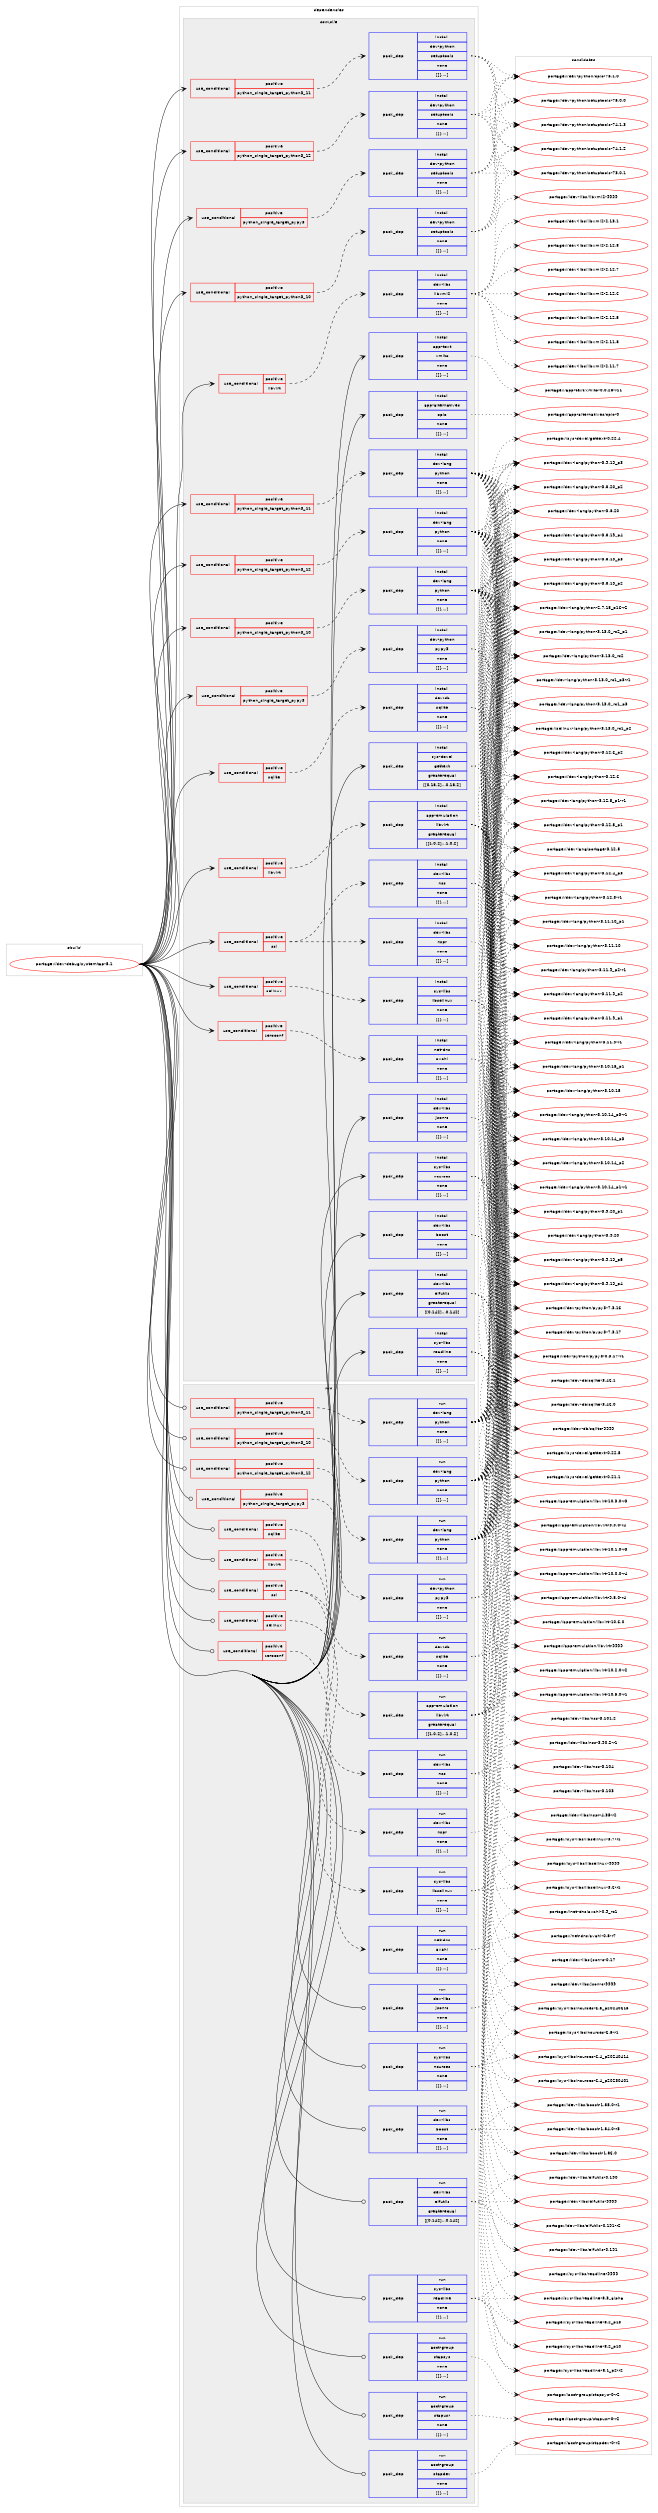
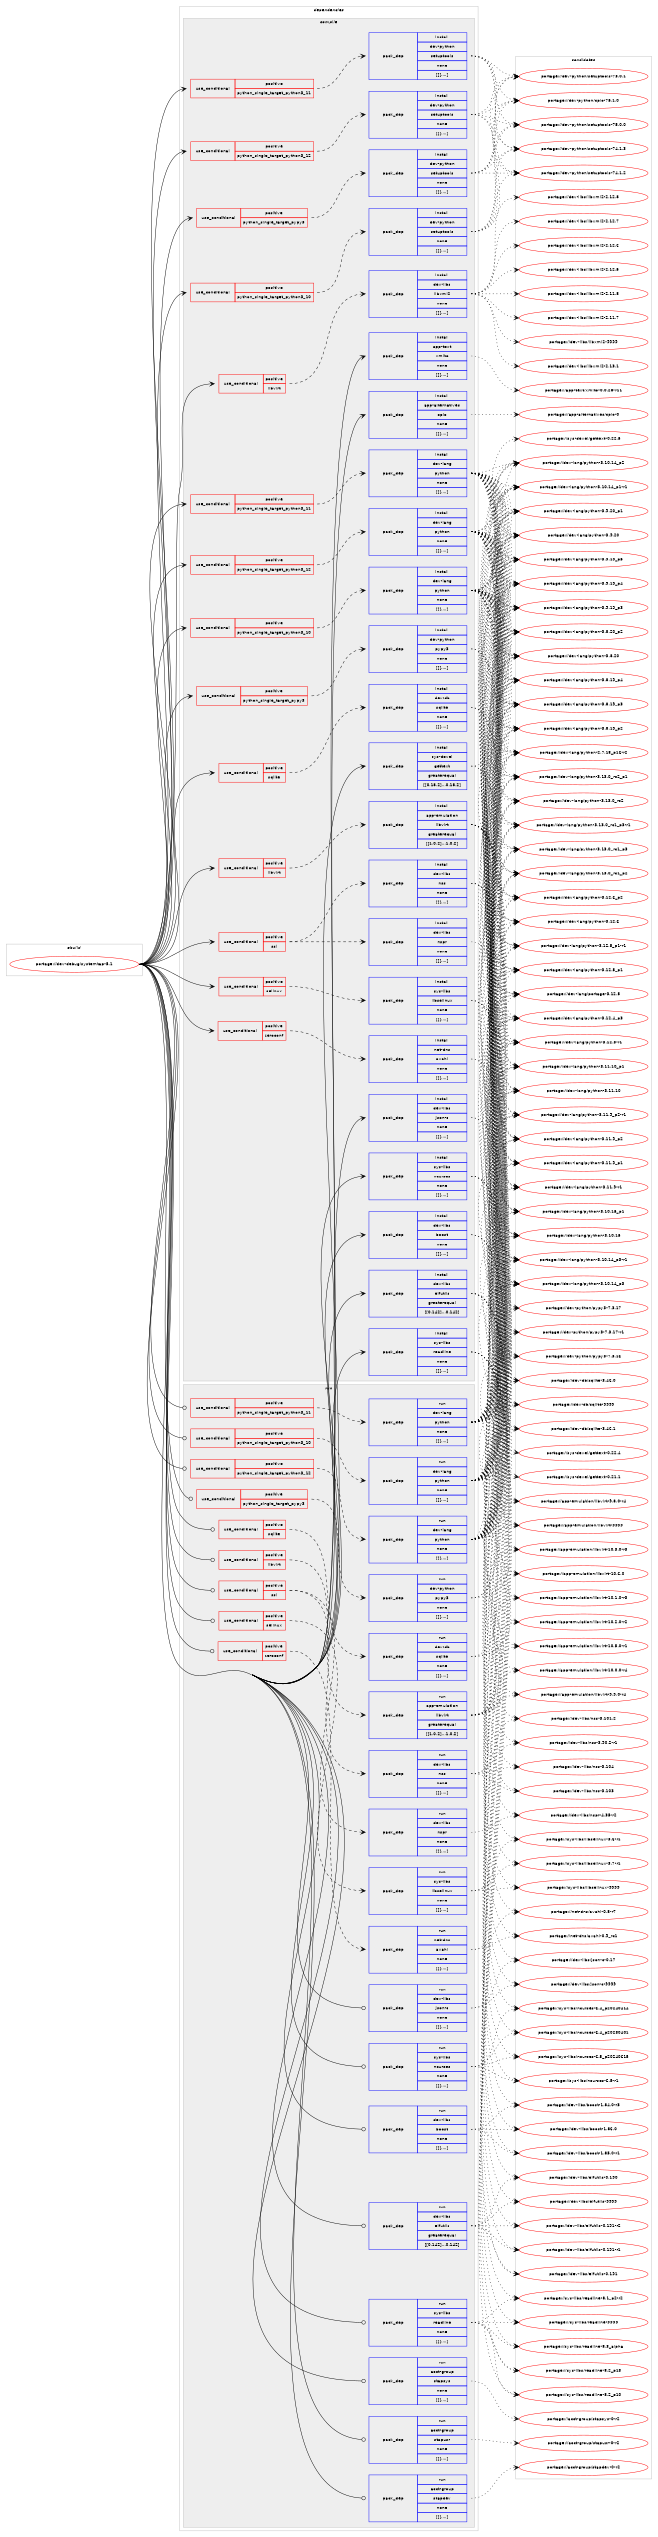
node "portage://selinux-lang/python-3.13.0_rc1_p2": label "portage://selinux-lang/python-3.13.0_rc1_p2" -> "portage://dev-lang/python-3.13.0_rc1_p2"
node "portage://dev-python/pypy3-0.3.17-r1": label "portage://dev-python/pypy3-0.3.17-r1" -> "portage://dev-python/pypy3-7.3.17-r1"
node "portage://dev-libs/elfutils-0.191-r1": added
